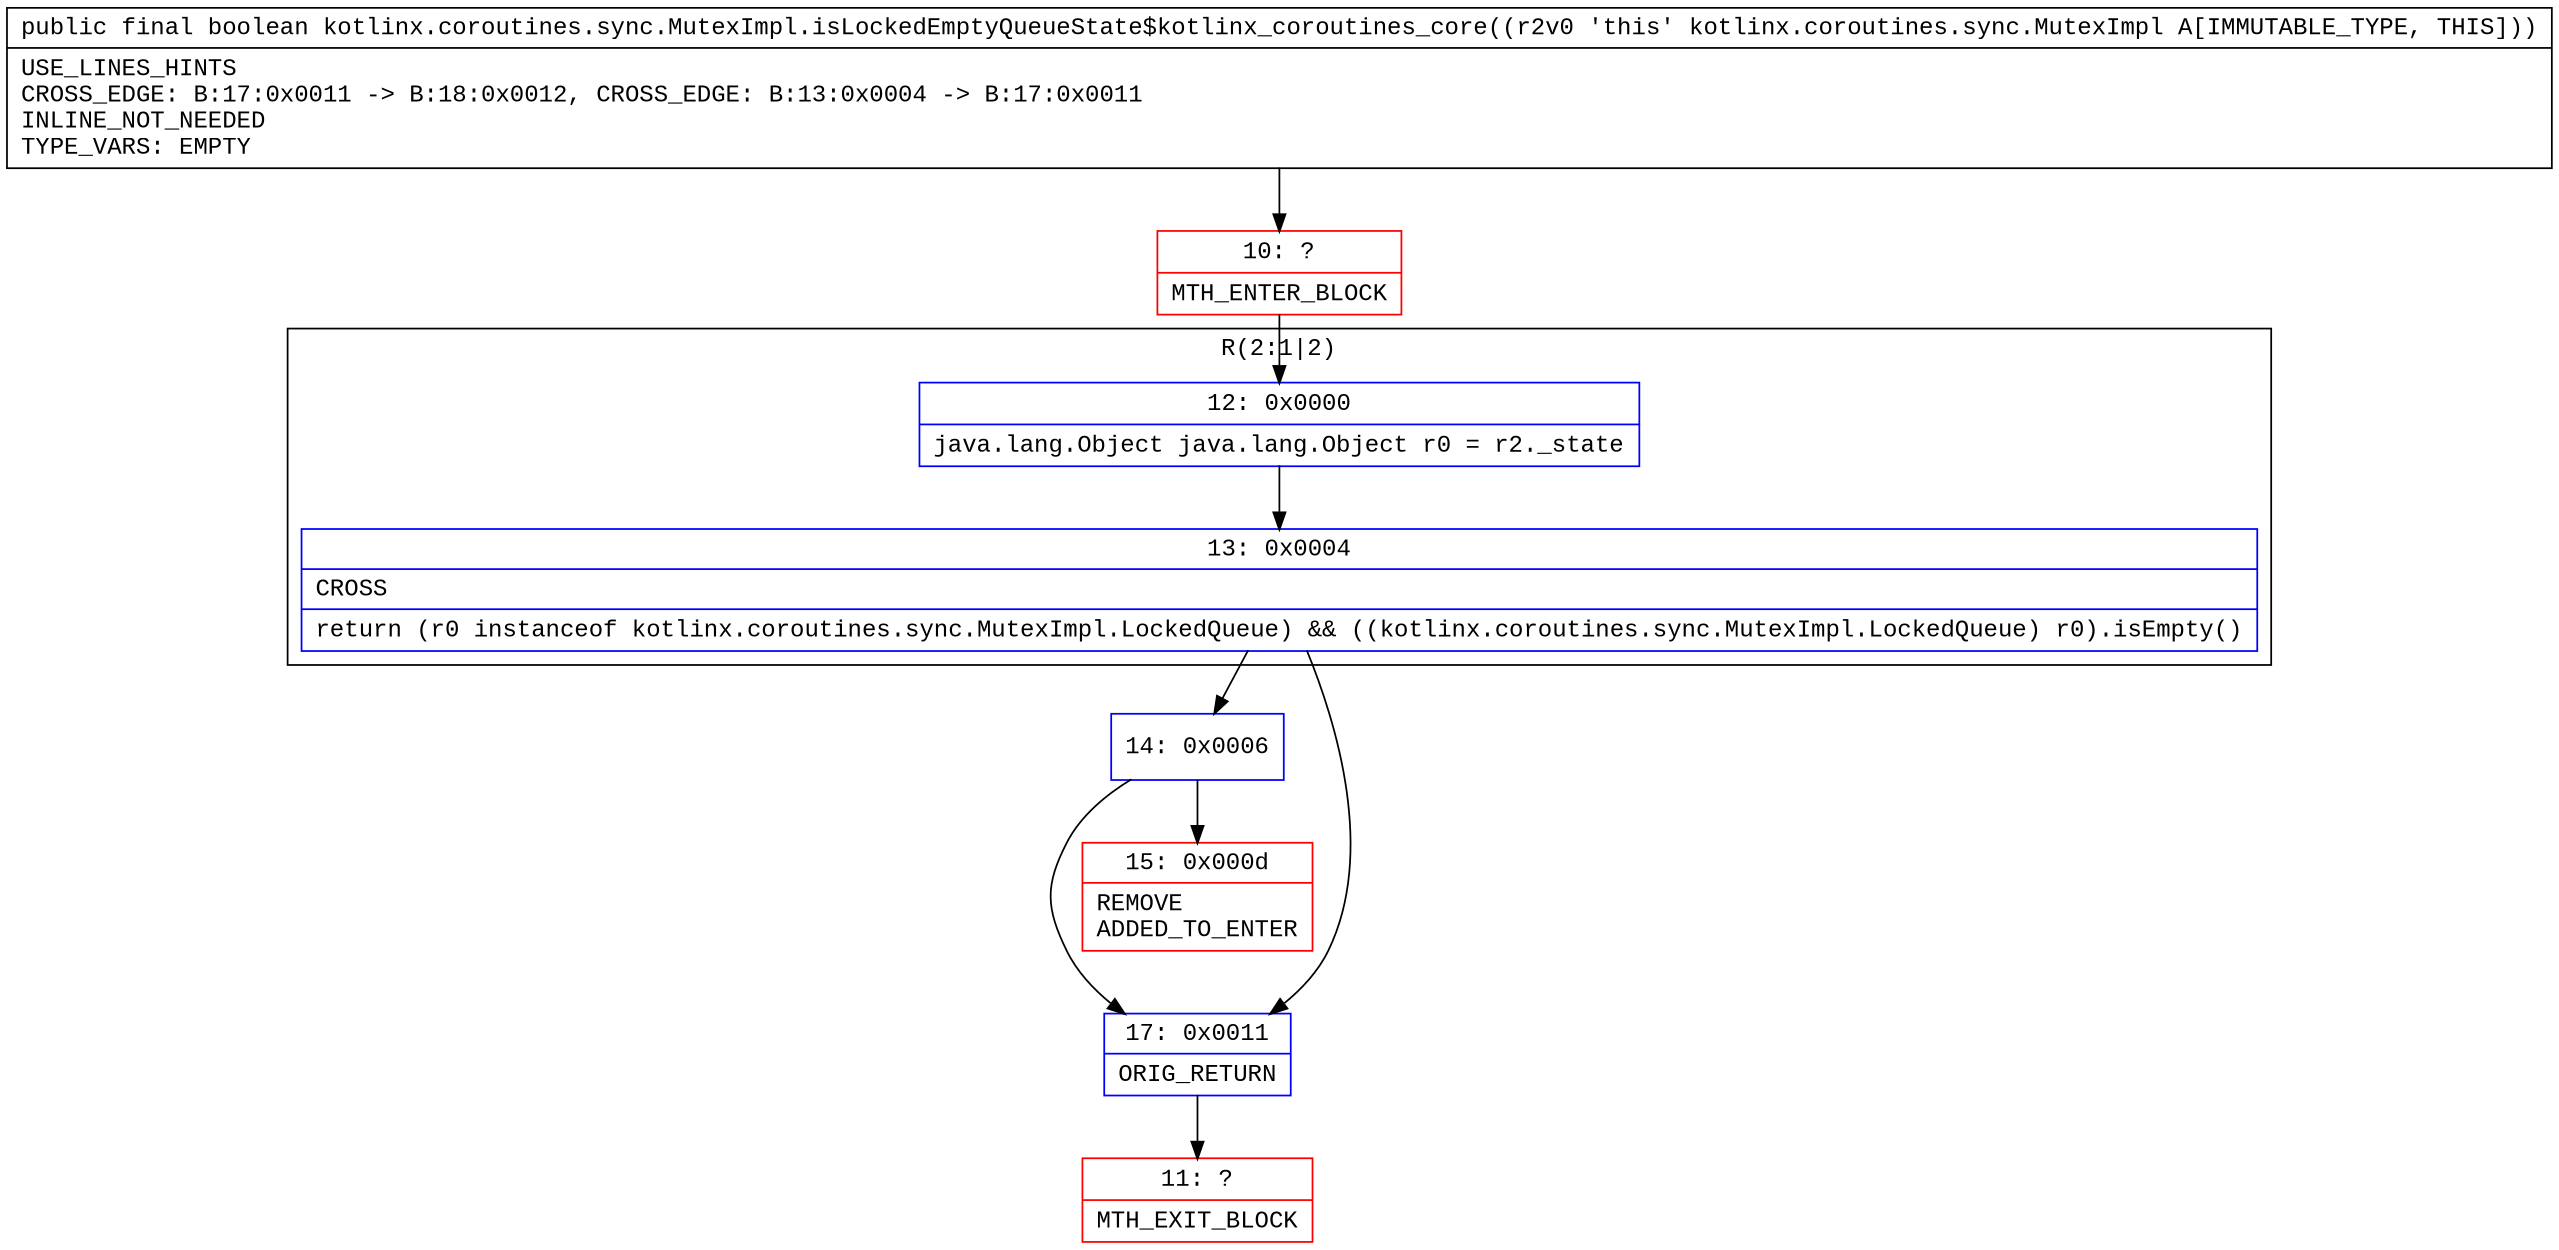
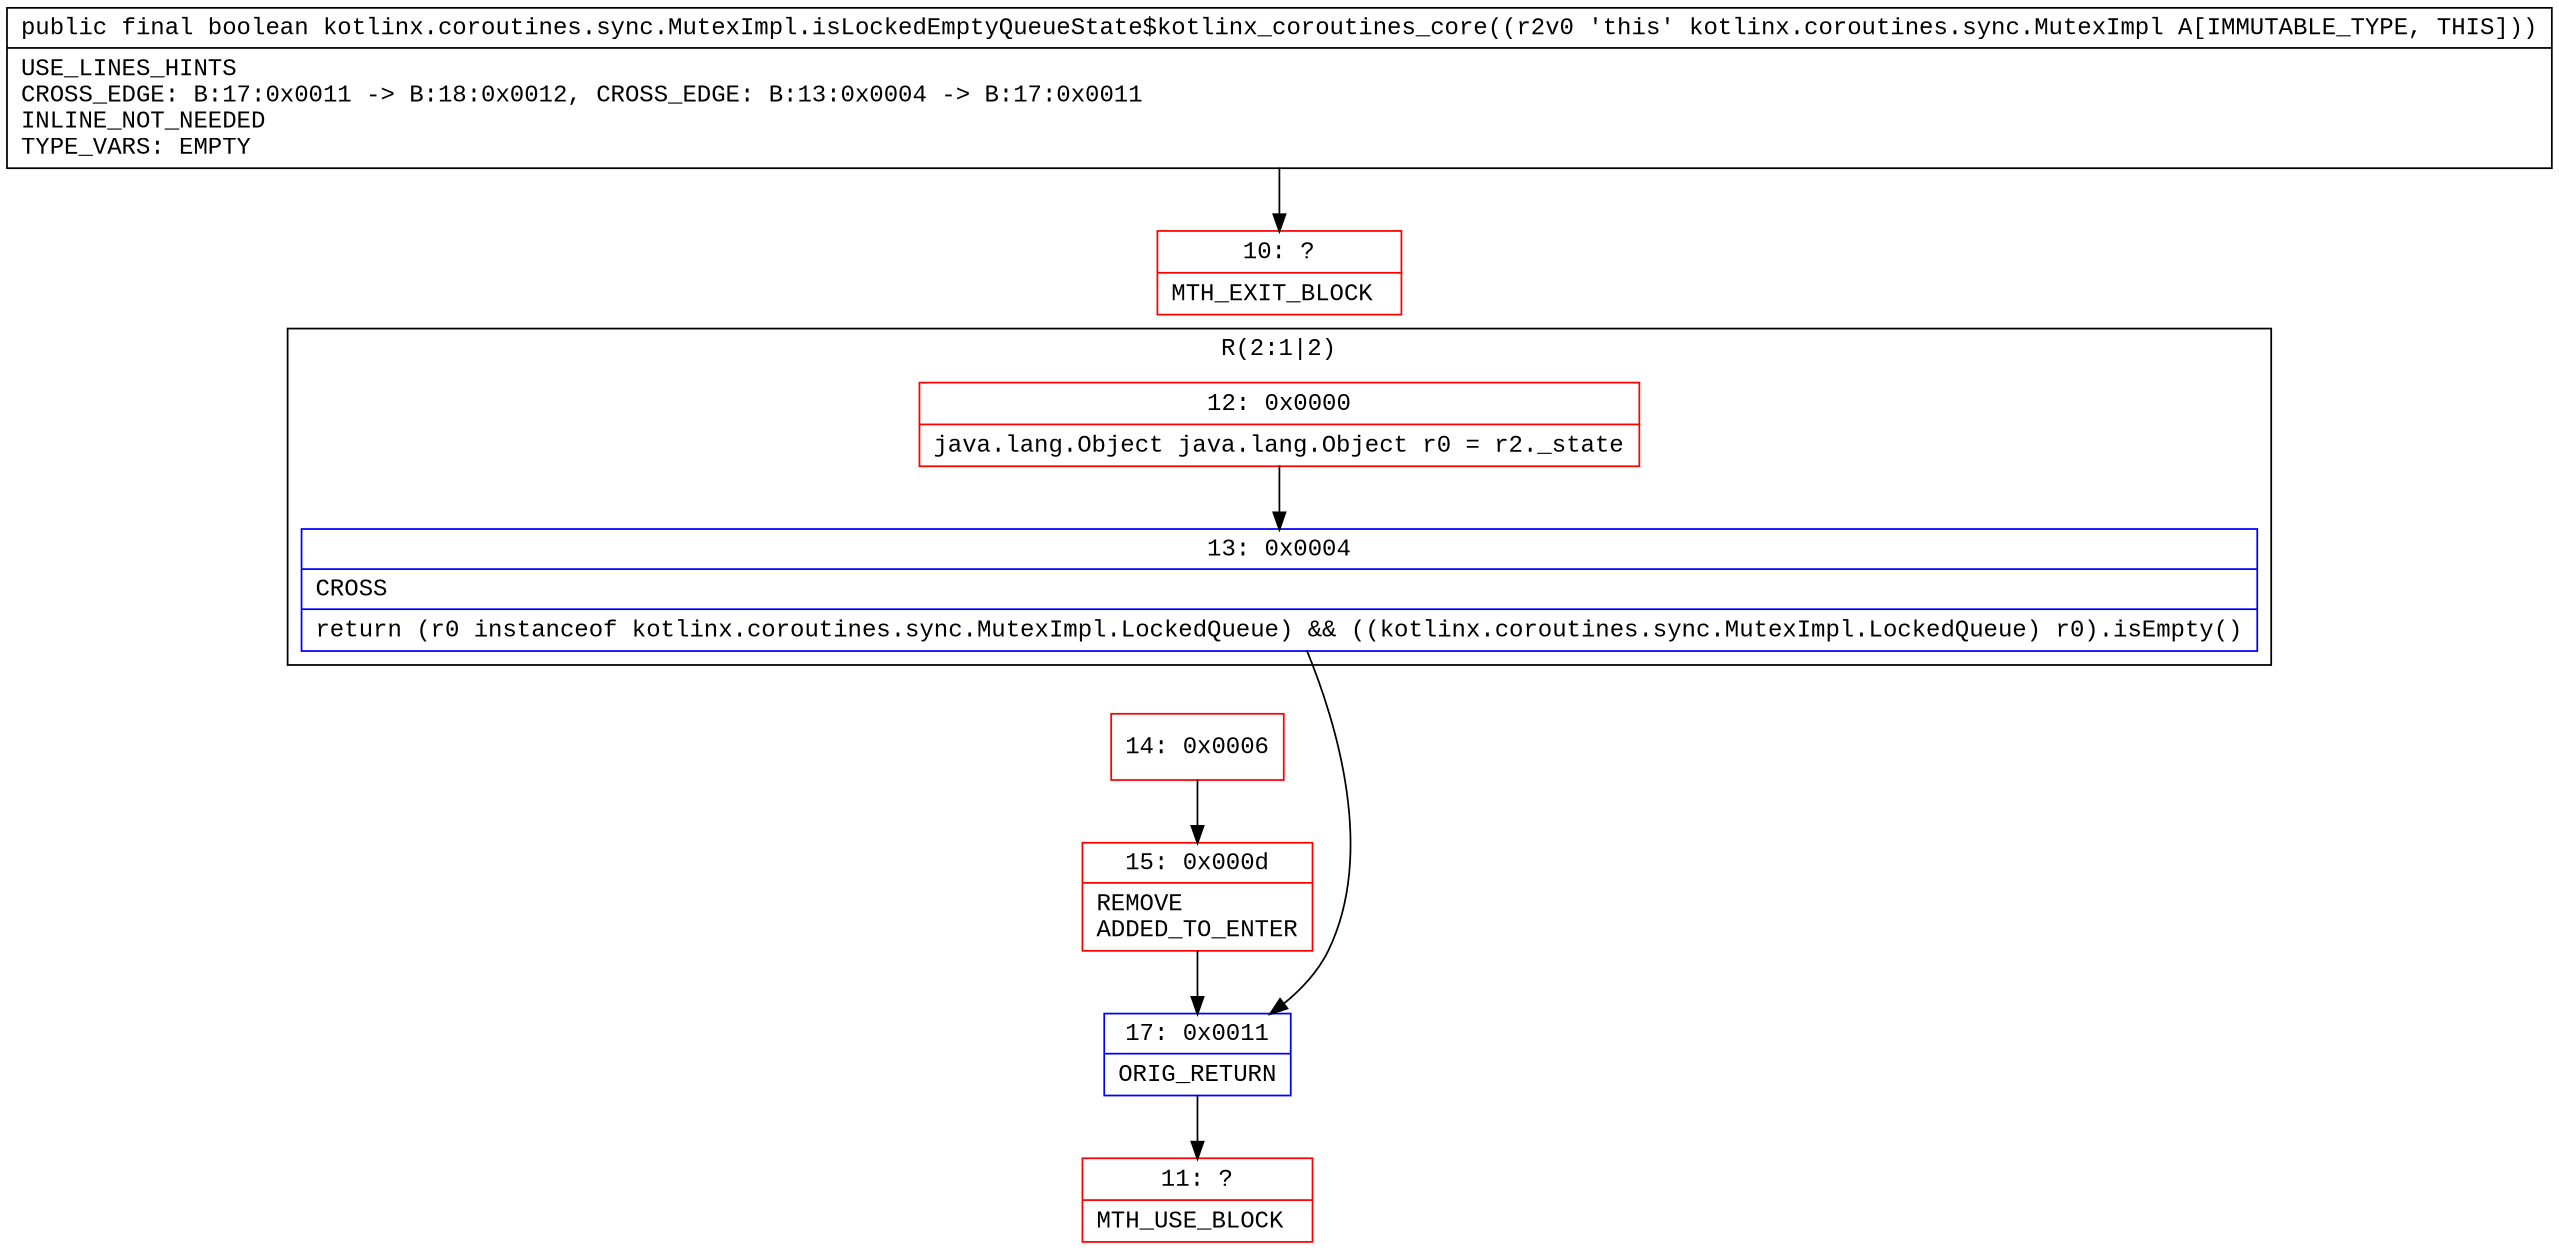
node "10: ?": text "MTH_ENTER_BLOCK" -> "MTH_EXIT_BLOCK"
edge "10: ?" -> "12: 0x0000": removed
node "12: 0x0000": color blue -> red
edge "13: 0x0004" -> "14: 0x0006": removed
node "14: 0x0006": color blue -> red
edge "14: 0x0006" -> "17: 0x0011": now "15: 0x000d" -> "17: 0x0011"
node "11: ?": text "MTH_EXIT_BLOCK" -> "MTH_USE_BLOCK"
